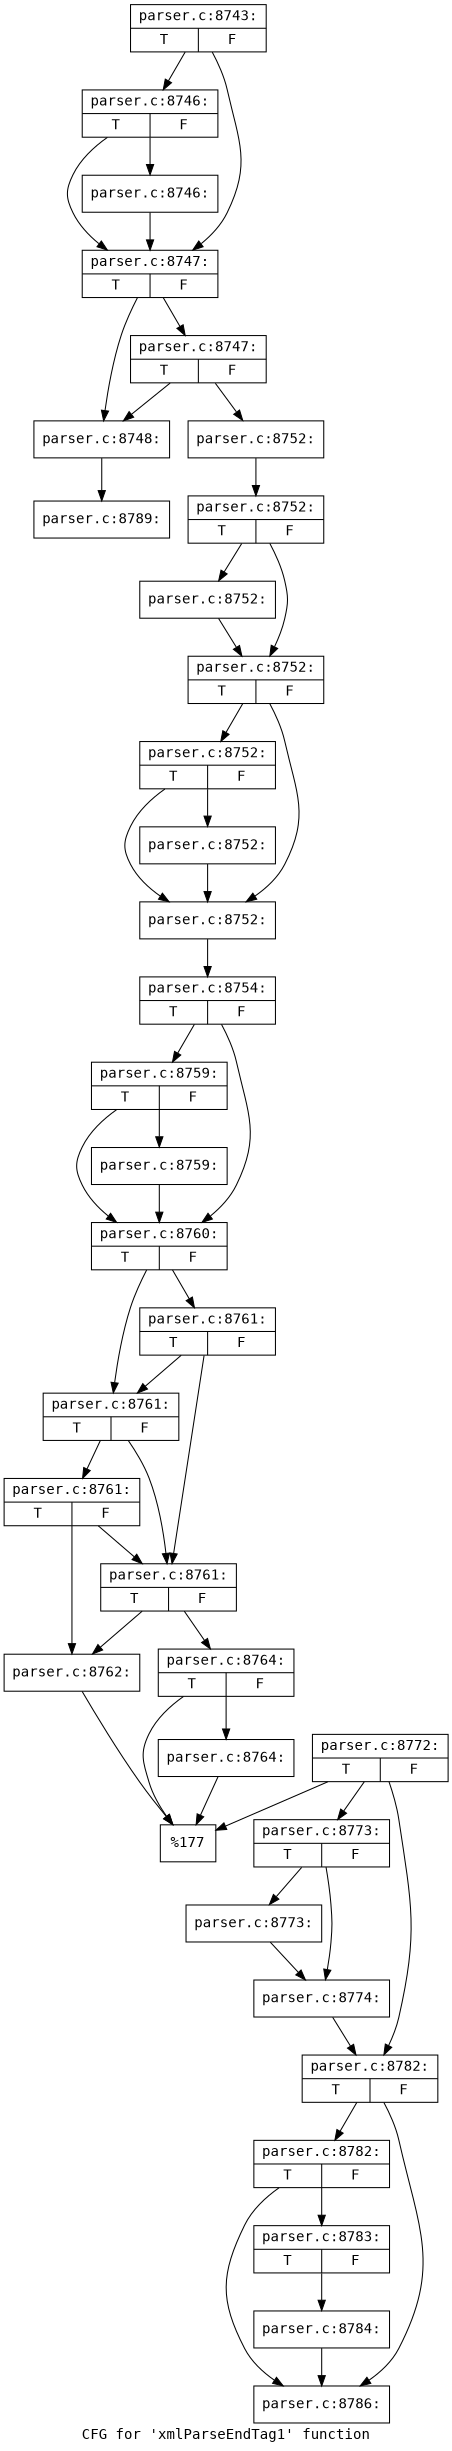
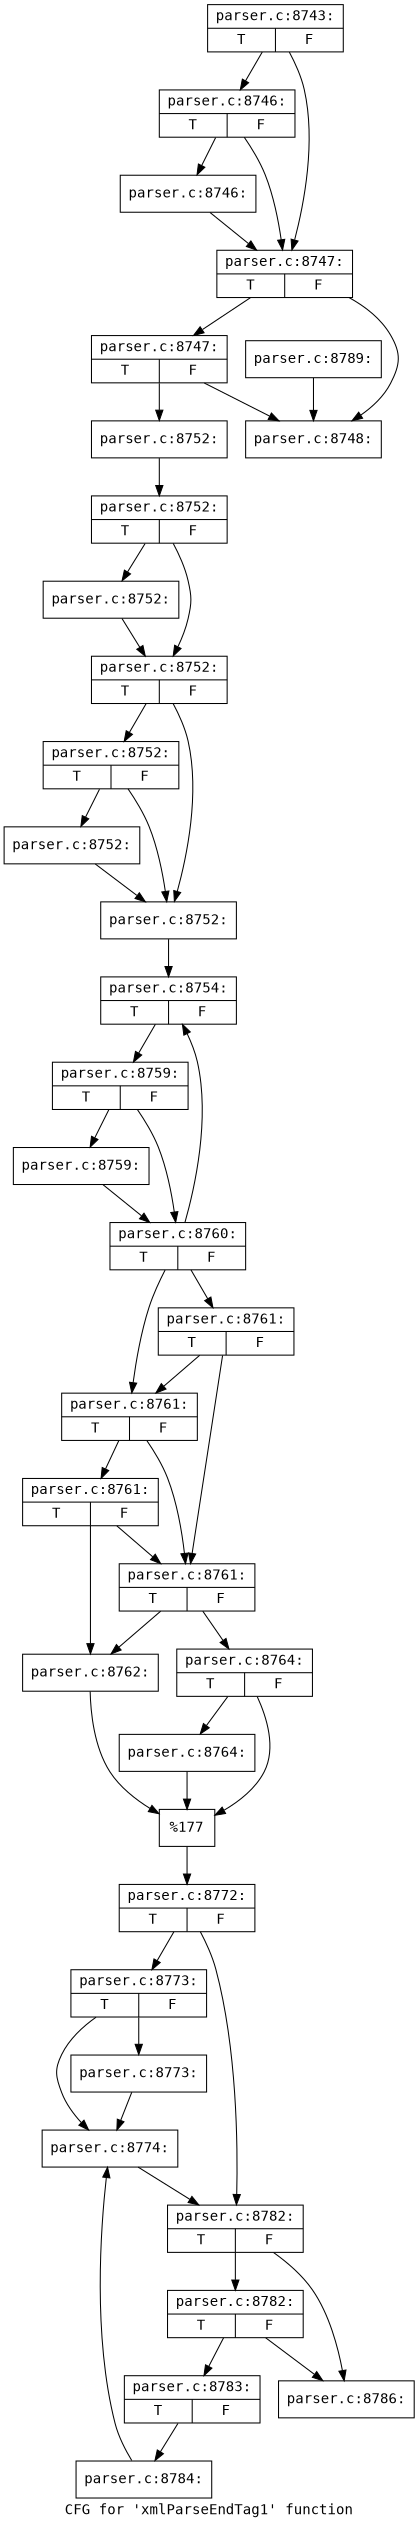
edge "parser.c:8748:" -> "parser.c:8789:": reversed
edge "parser.c:8754:" -> "parser.c:8760:": reversed
edge "parser.c:8772:" -> "%177": reversed
edge "parser.c:8784:" -> "parser.c:8786:": now "parser.c:8784:" -> "parser.c:8774:"
